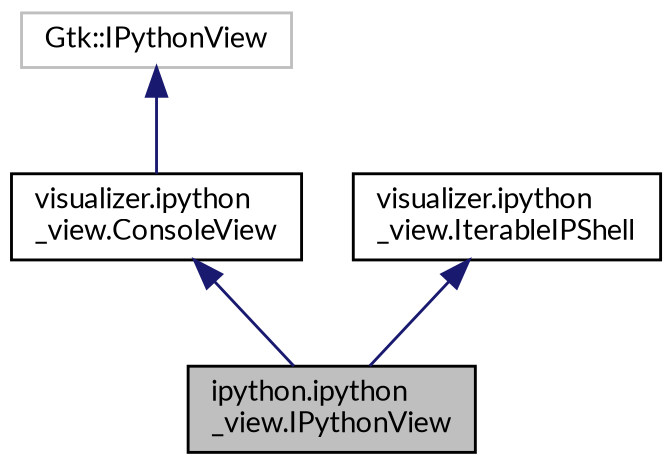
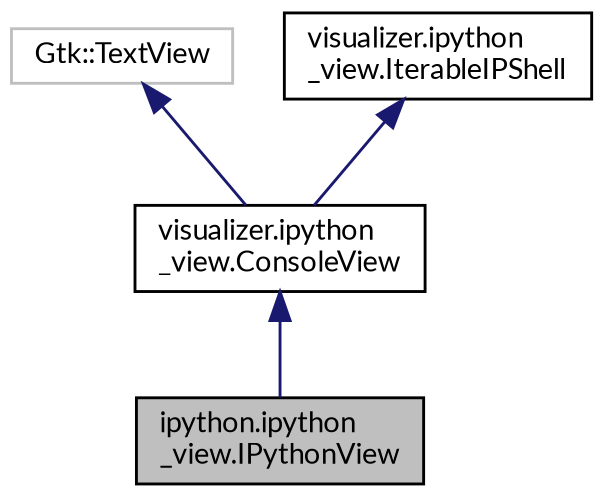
node "Gtk::IPythonView": label "Gtk::IPythonView" -> "Gtk::TextView"
edge "ipython.ipython _view.IPythonView" -> "visualizer.ipython _view.IterableIPShell": now "visualizer.ipython _view.ConsoleView" -> "visualizer.ipython _view.IterableIPShell"
